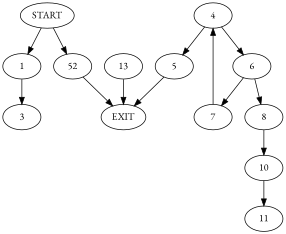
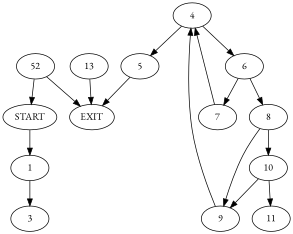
edge "START" -> "52": reversed
node "9": added
